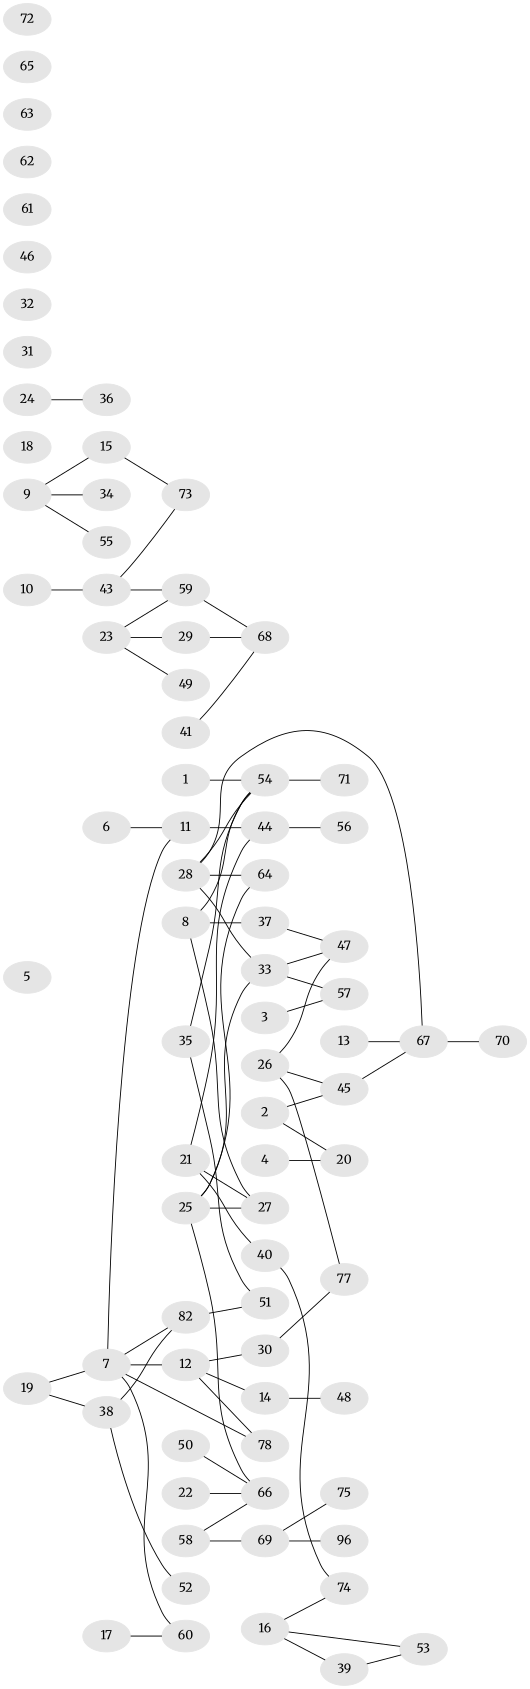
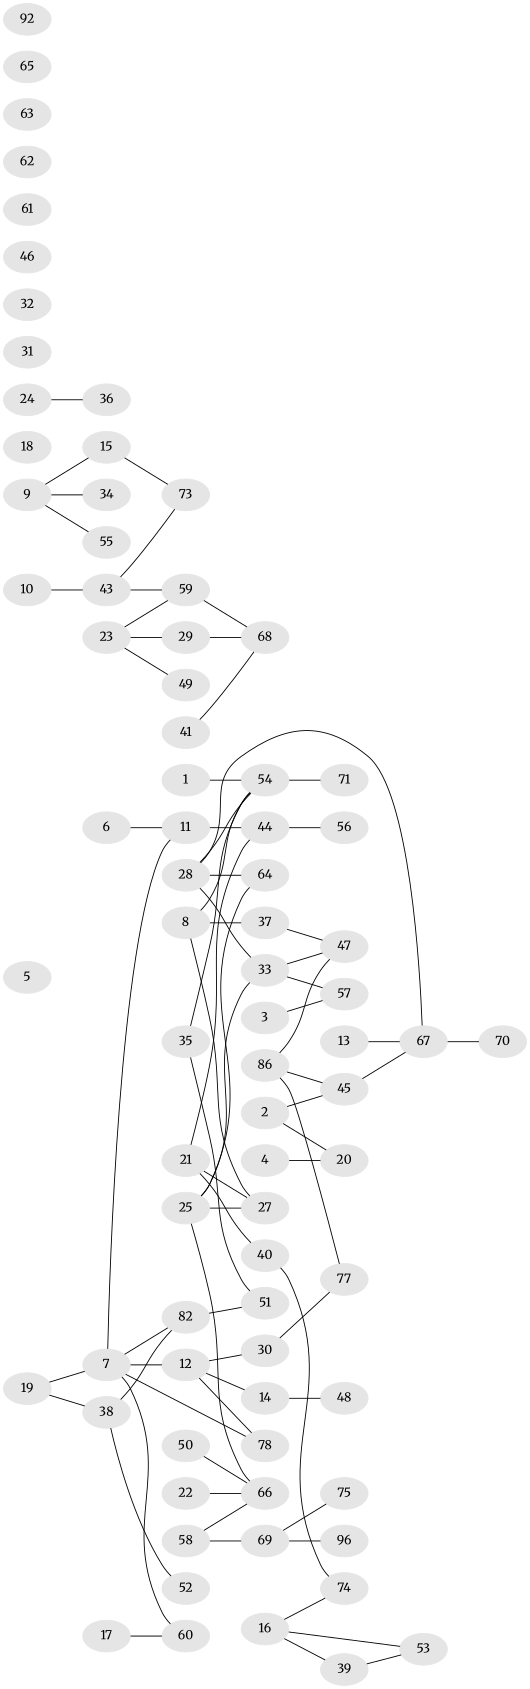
node "72": label "72" -> "92"
node "26": label "26" -> "86"
